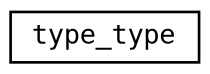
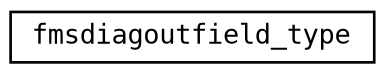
node "type_type": label "type_type" -> "fmsdiagoutfield_type"
